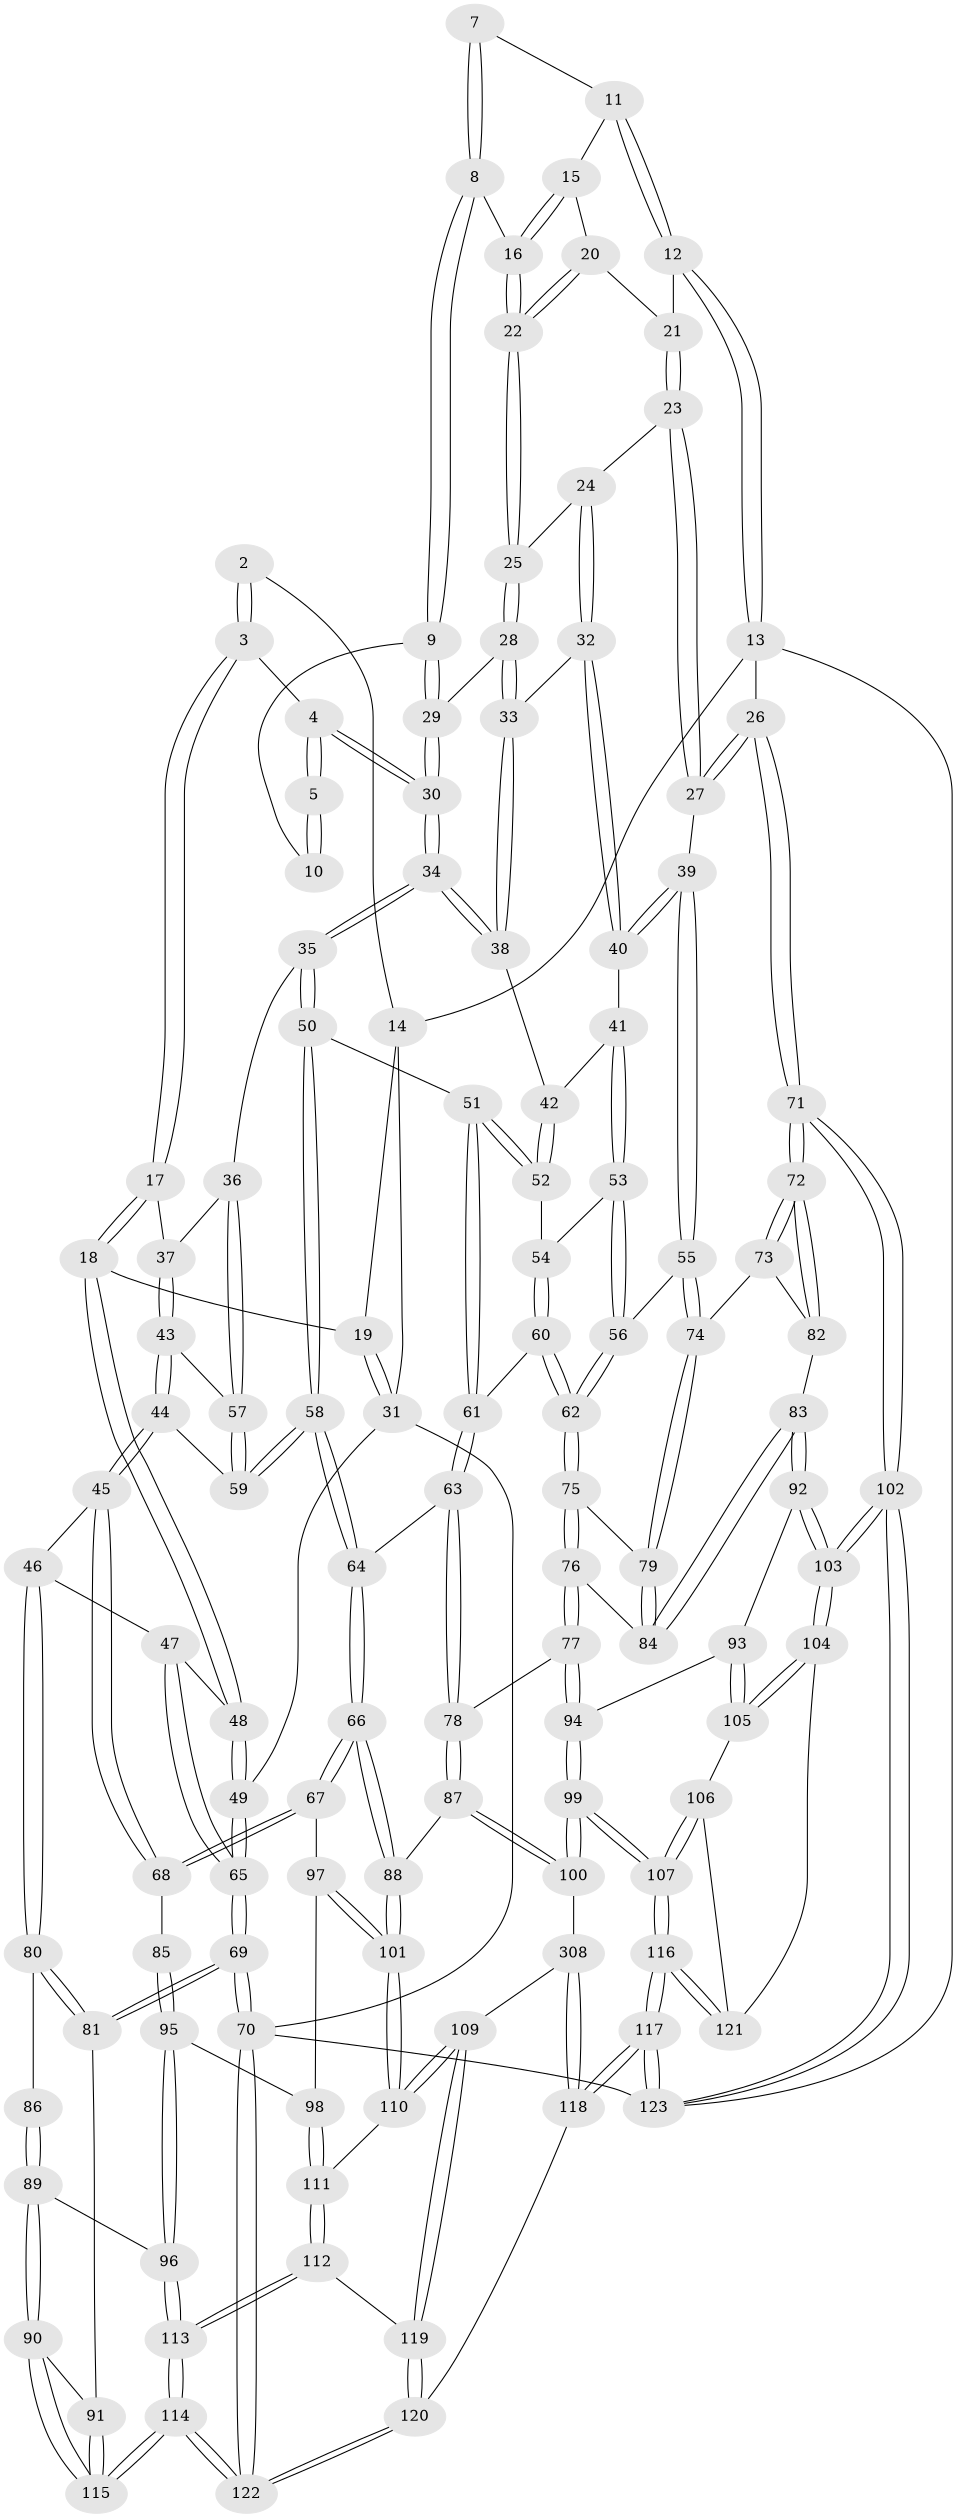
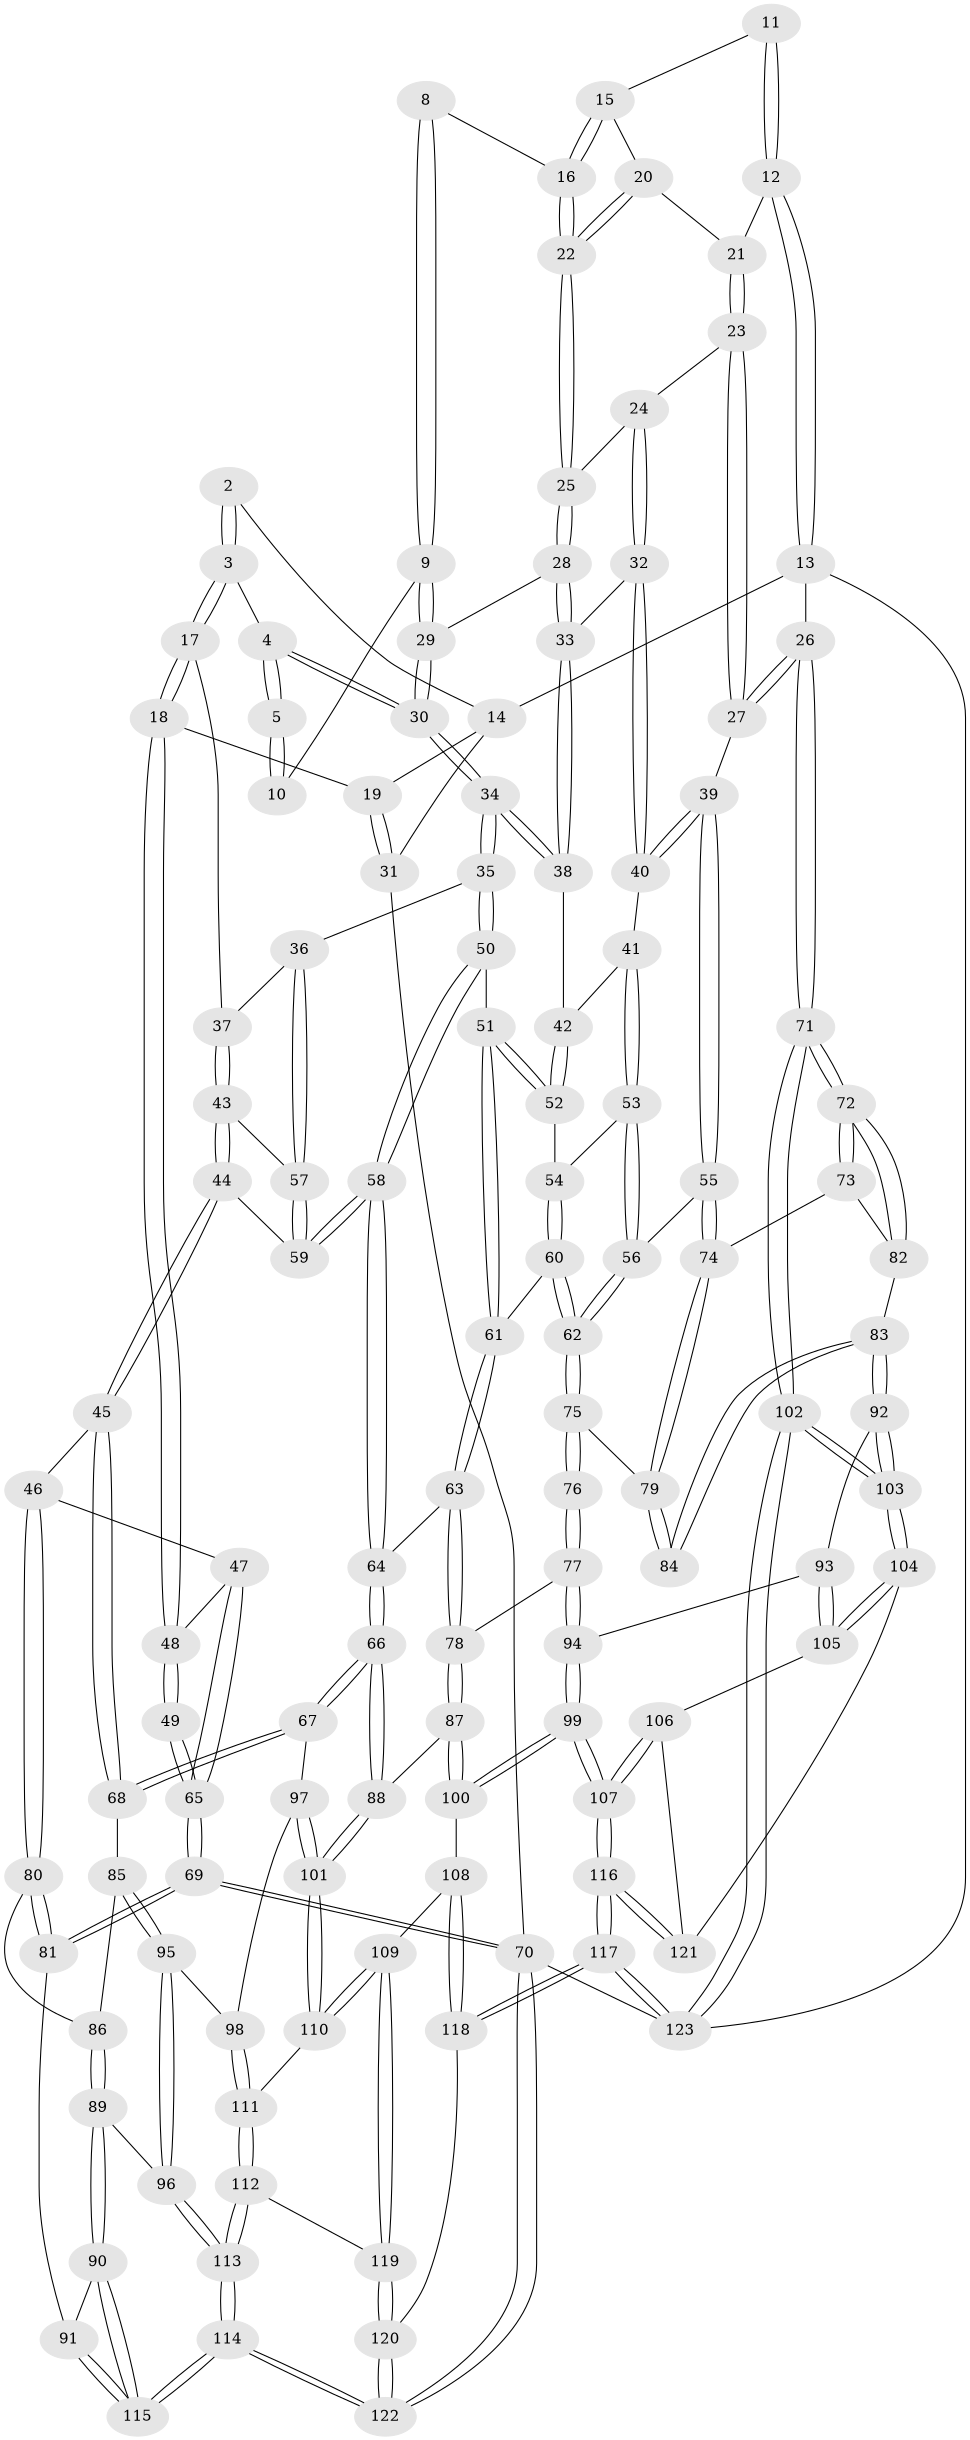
node "7": removed
edge "31" -- "49": removed
edge "76" -- "84": removed
edge "85" -- "86": added
node "308": label "308" -> "108"
